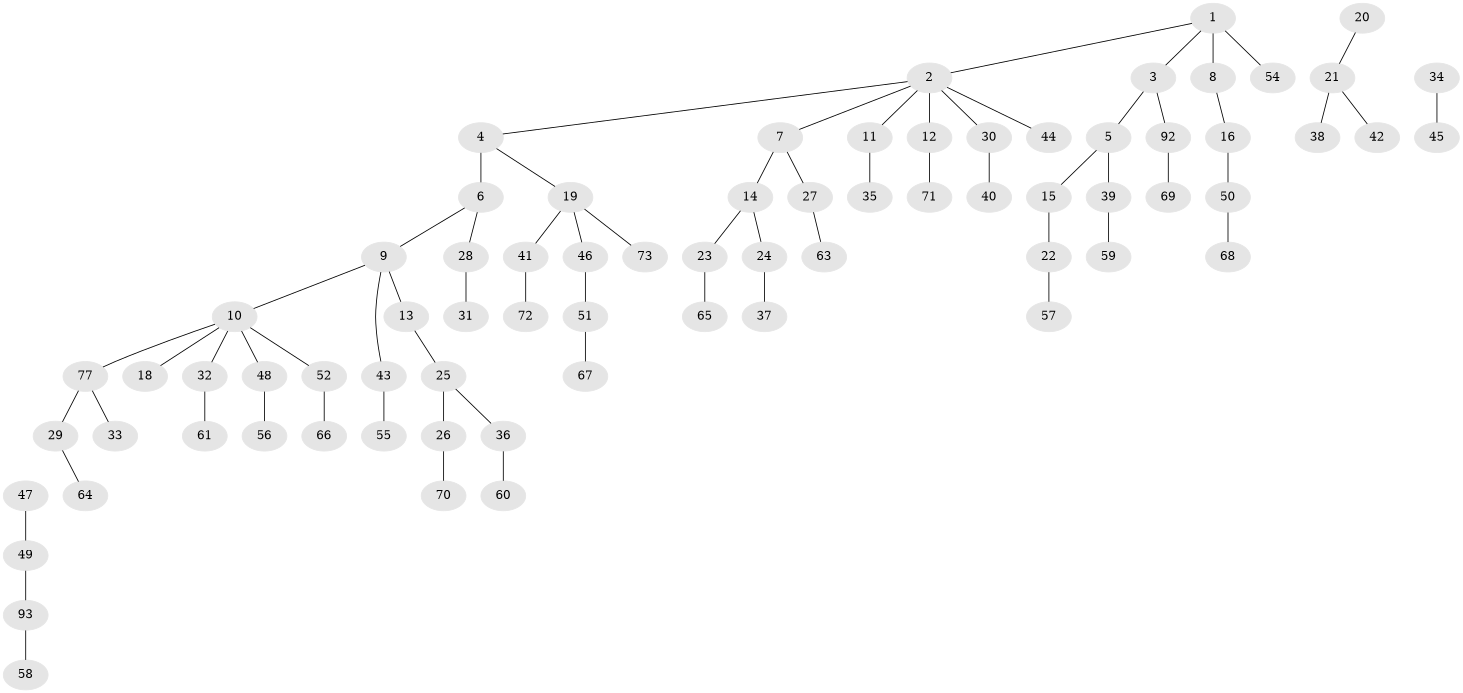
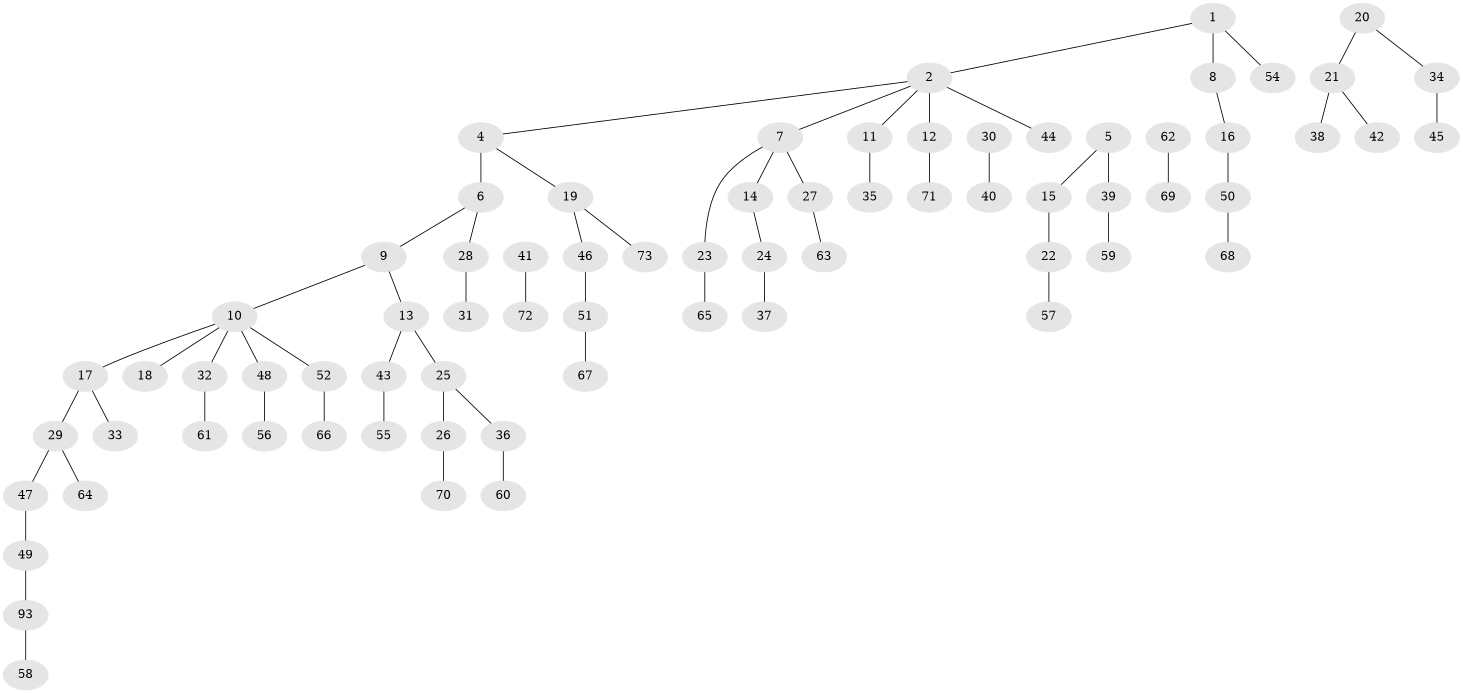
edge "20" -- "34": added
node "3": removed
edge "2" -- "30": removed
node "92": label "92" -> "62"
edge "19" -- "41": removed
edge "14" -- "23": now "7" -- "23"
edge "9" -- "43": now "13" -- "43"
node "77": label "77" -> "17"
edge "29" -- "47": added
